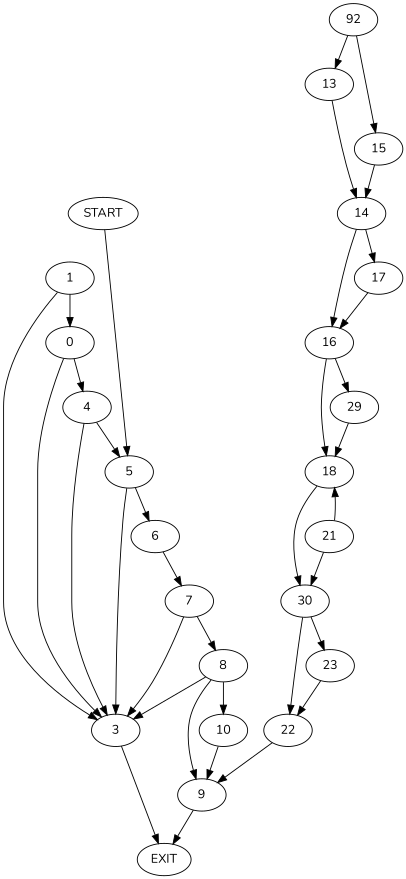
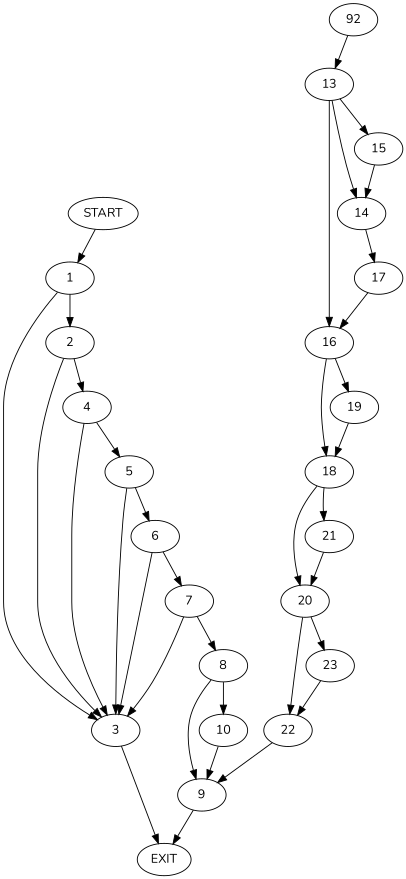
edge "92" -> "15": now "13" -> "15"
edge "14" -> "16": now "13" -> "16"
edge "START" -> "5": now "START" -> "1"
node "0": label "0" -> "2"
node "29": label "29" -> "19"
edge "21" -> "18": reversed
node "30": label "30" -> "20"
edge "8" -> "3": now "6" -> "3"
